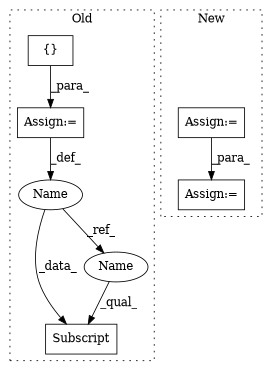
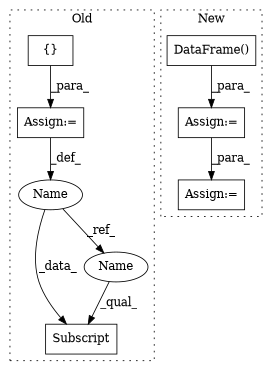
node "DataFrame()": added
